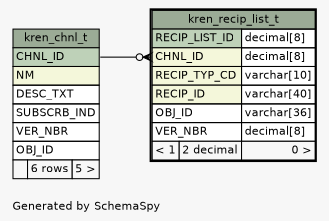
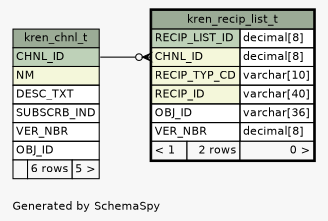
node "kren_recip_list_t": text "2 decimal" -> "2 rows"
